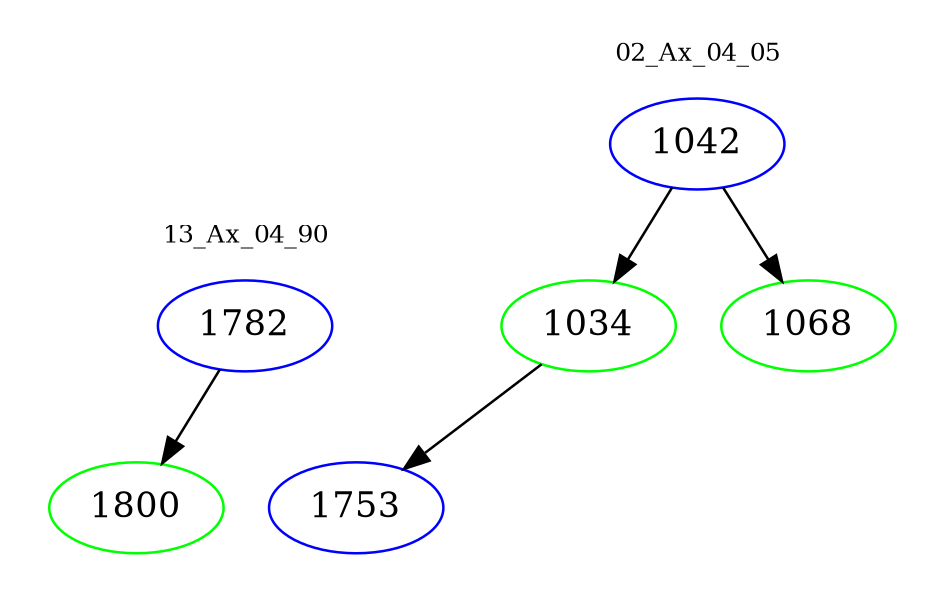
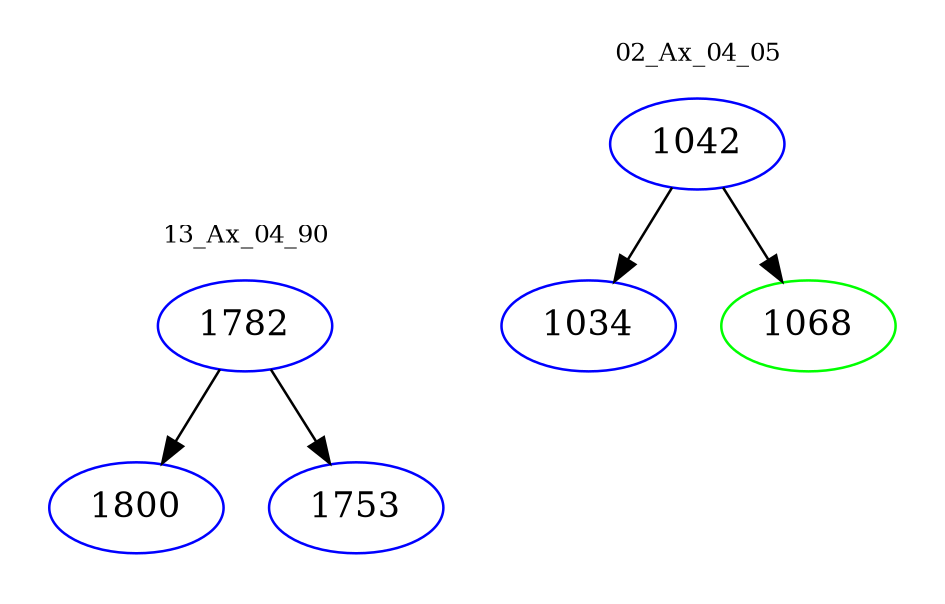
node "1034": color green -> blue
edge "1034" -> "1753": now "1782" -> "1753"
node "1800": color green -> blue
